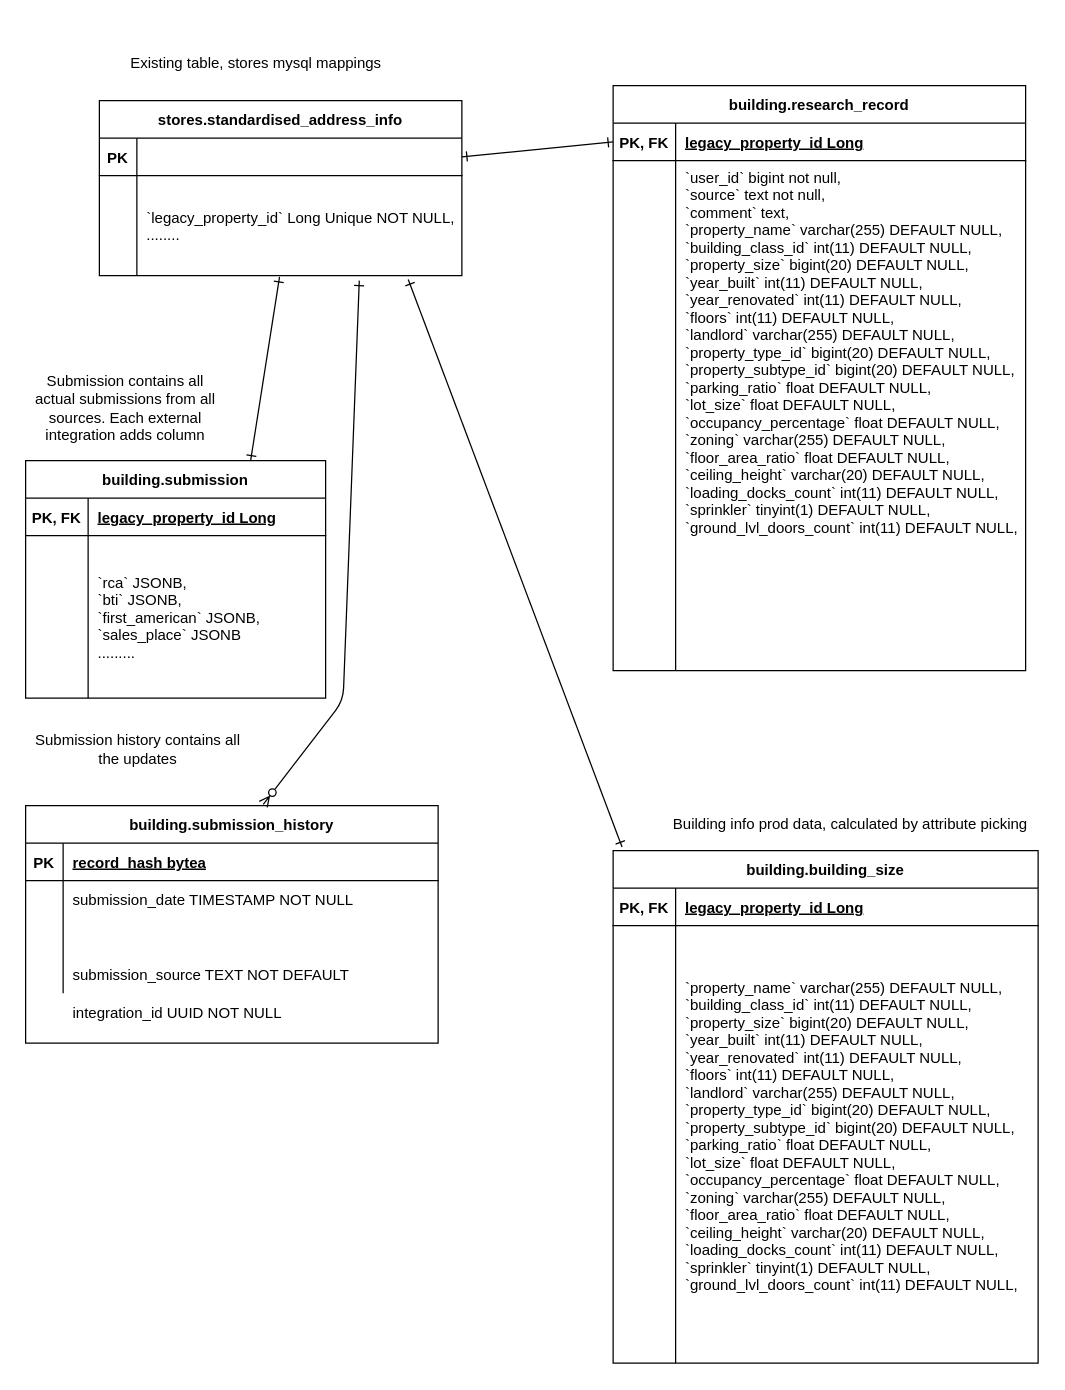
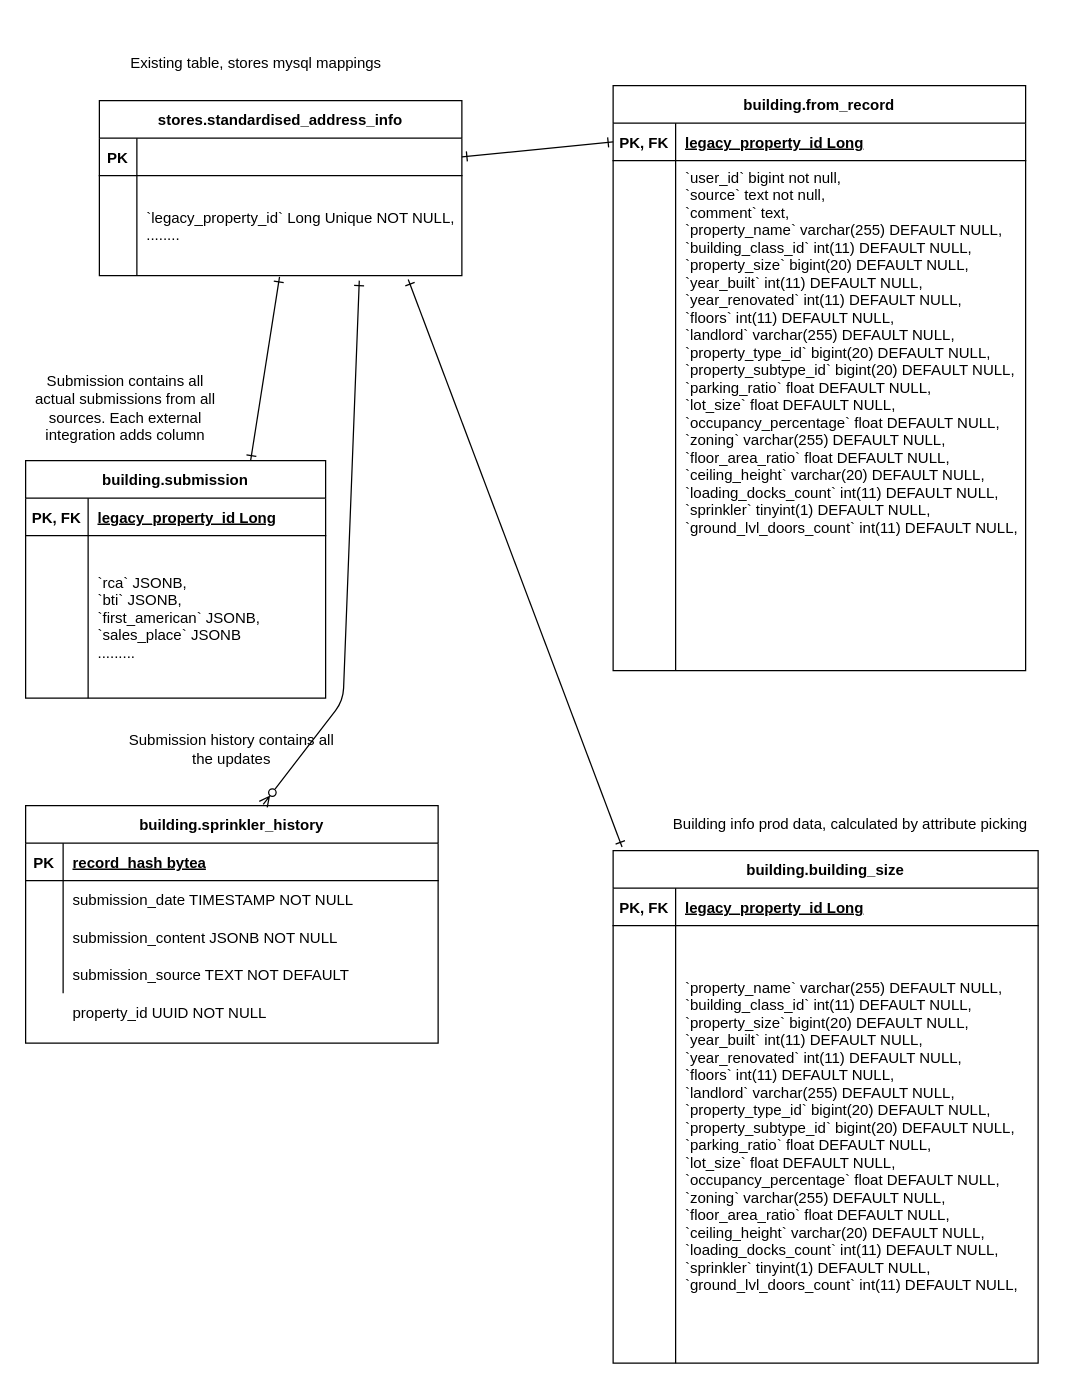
node "building.research_record": label "building.research_record" -> "building.from_record"
node "Submission history contains all the updates": moved (138, 749) -> (232, 749)
node "building.submission_history": label "building.submission_history" -> "building.sprinkler_history"
node "submission_content JSONB NOT NULL": added
node "integration_id UUID NOT NULL": label "integration_id UUID NOT NULL" -> "property_id UUID NOT NULL"
